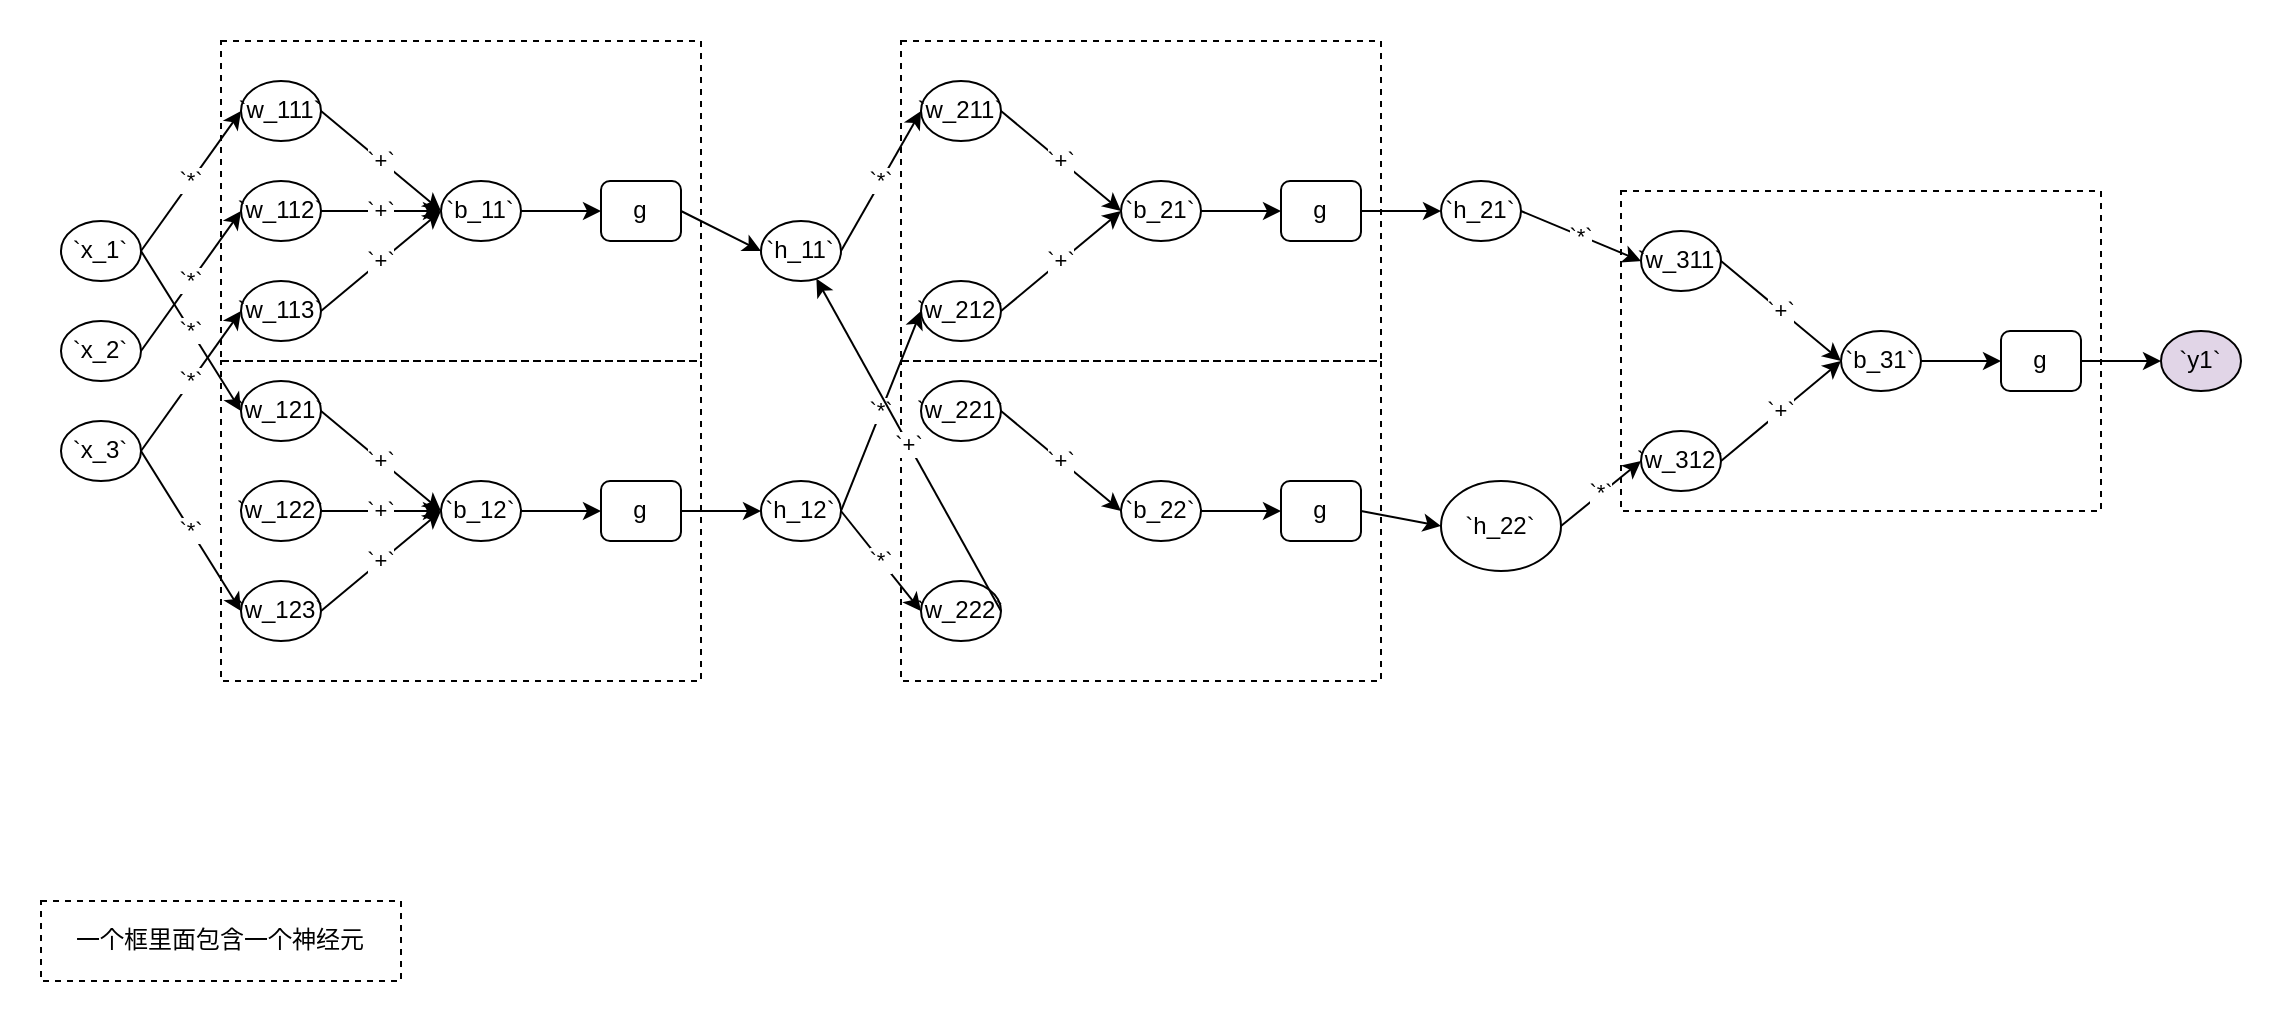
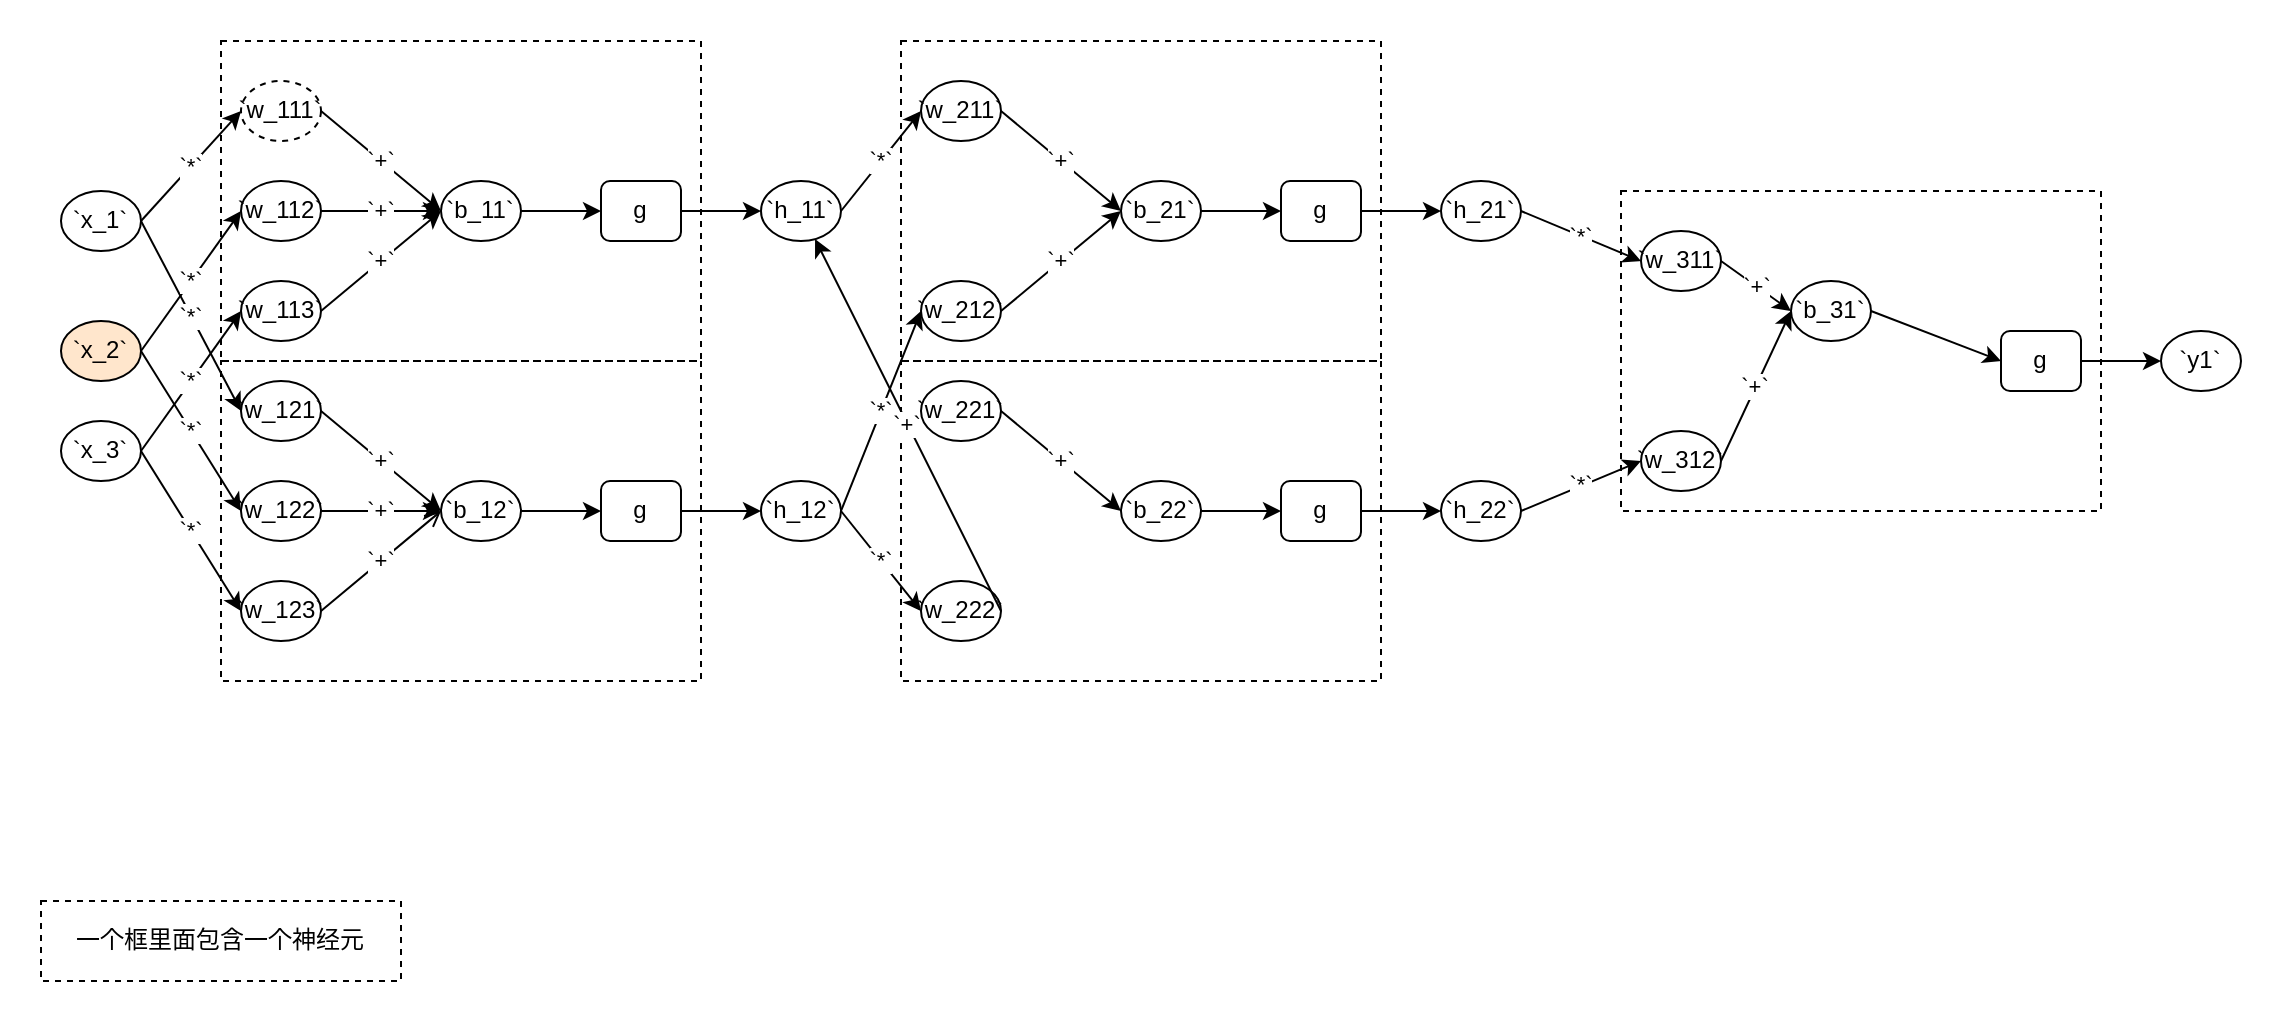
node "`w_111`": style solid -> dashed
node "`x_1`": moved (101, 251) -> (101, 221)
node "`h_11`": moved (801, 251) -> (801, 211)
node "`x_2`": fillcolor #ffffff -> #ffe6cc
node "`b_31`": moved (1881, 361) -> (1831, 311)
node "`y1`": fillcolor #e1d5e7 -> #ffffff
edge "`x_2`" -> "`w_122`": added, label "`*`"
edge "`w_123`" -> "`b_12`": arrowhead classic -> open
node "`h_22`": size 120x90 -> 80x60
